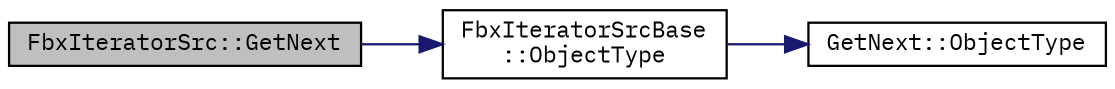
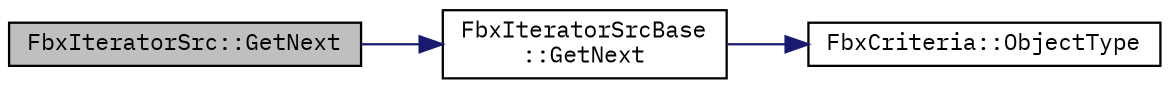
node "FbxIteratorSrcBase ::ObjectType": label "FbxIteratorSrcBase ::ObjectType" -> "FbxIteratorSrcBase ::GetNext"
node "GetNext::ObjectType": label "GetNext::ObjectType" -> "FbxCriteria::ObjectType"
